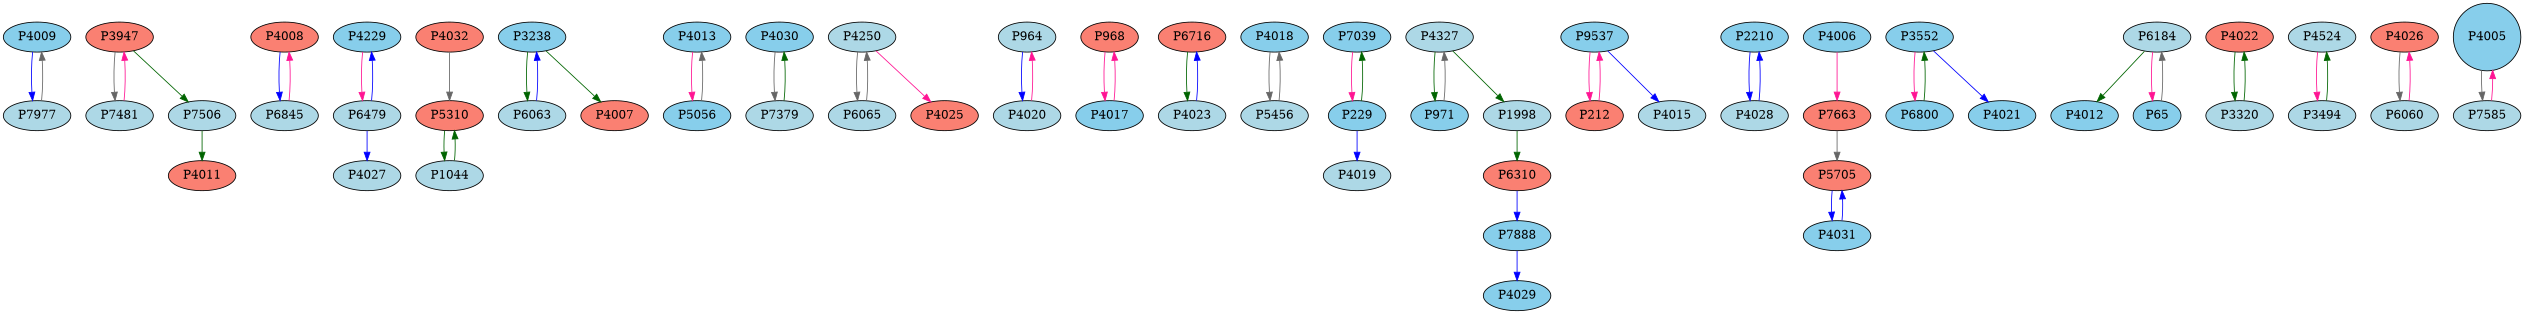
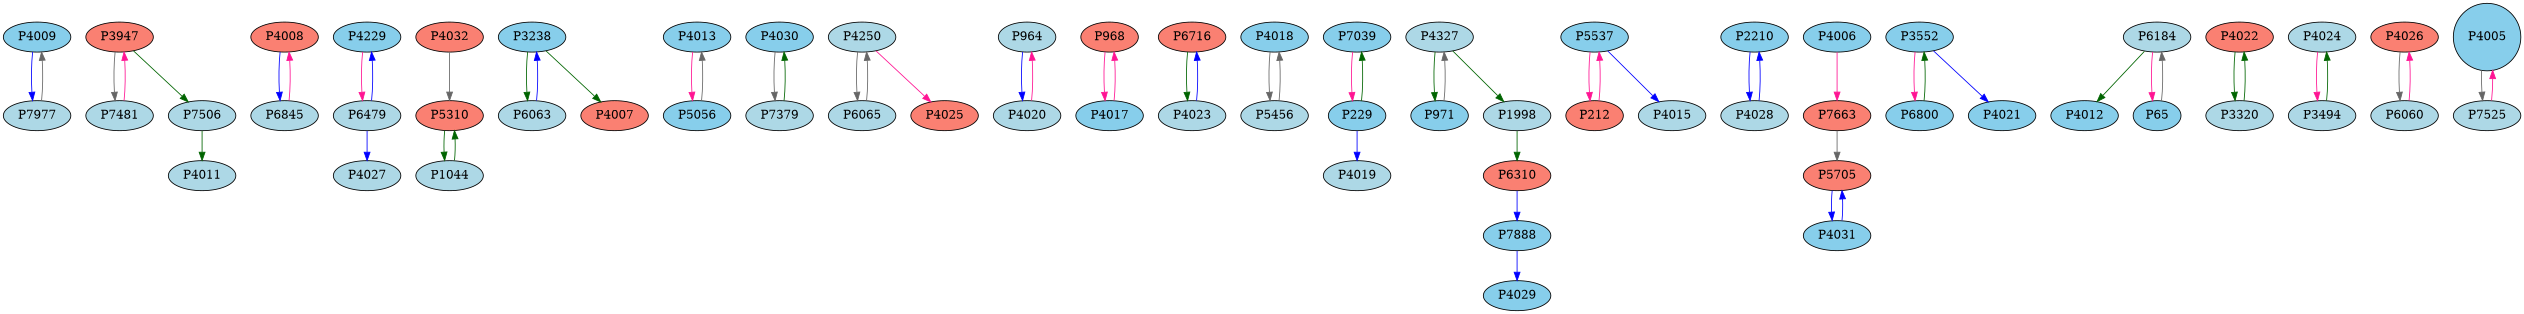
node "P9537": label "P9537" -> "P5537"
node "P4524": label "P4524" -> "P4024"
node "P7585": label "P7585" -> "P7525"
node "P4011": fillcolor salmon -> lightblue
